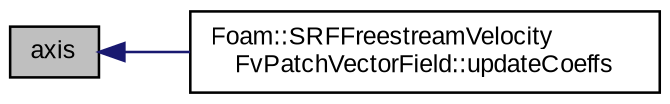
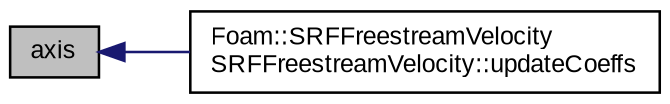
node "Foam::SRFFreestreamVelocity FvPatchVectorField::updateCoeffs": label "Foam::SRFFreestreamVelocity FvPatchVectorField::updateCoeffs" -> "Foam::SRFFreestreamVelocity SRFFreestreamVelocity::updateCoeffs"
